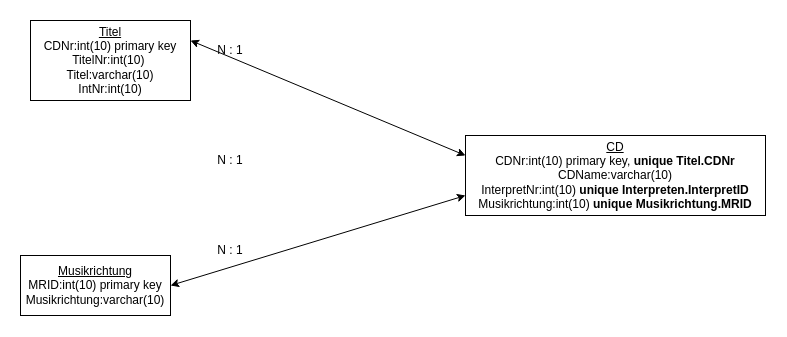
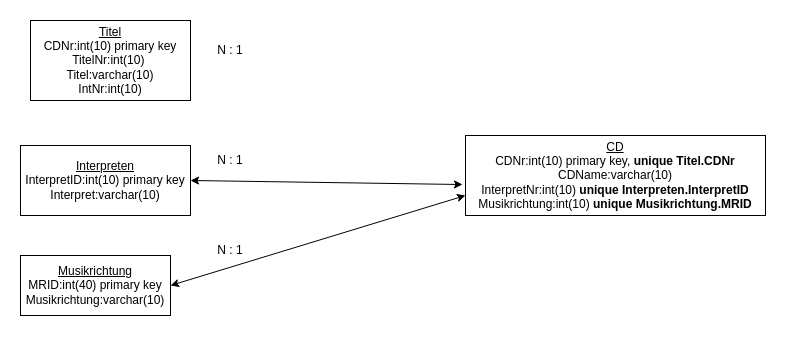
edge "Titel CDNr:int(10) primary key TitelNr:int(10) Titel:varchar(10) IntNr:int(10)" -- "CD CDNr:int(10) primary key, unique Titel.CDNr CDName:varchar(10) InterpretNr:int(10) unique Interpreten.InterpretID Musikrichtung:int(10) unique Musikrichtung.MRID": removed
node "Interpreten InterpretID:int(10) primary key Interpret:varchar(10)": added
edge "CD CDNr:int(10) primary key, unique Titel.CDNr CDName:varchar(10) InterpretNr:int(10) unique Interpreten.InterpretID Musikrichtung:int(10) unique Musikrichtung.MRID" -- "Interpreten InterpretID:int(10) primary key Interpret:varchar(10)": added
node "Musikrichtung MRID:int(10) primary key Musikrichtung:varchar(10)": label "Musikrichtung MRID:int(10) primary key Musikrichtung:varchar(10)" -> "Musikrichtung MRID:int(40) primary key Musikrichtung:varchar(10)"
